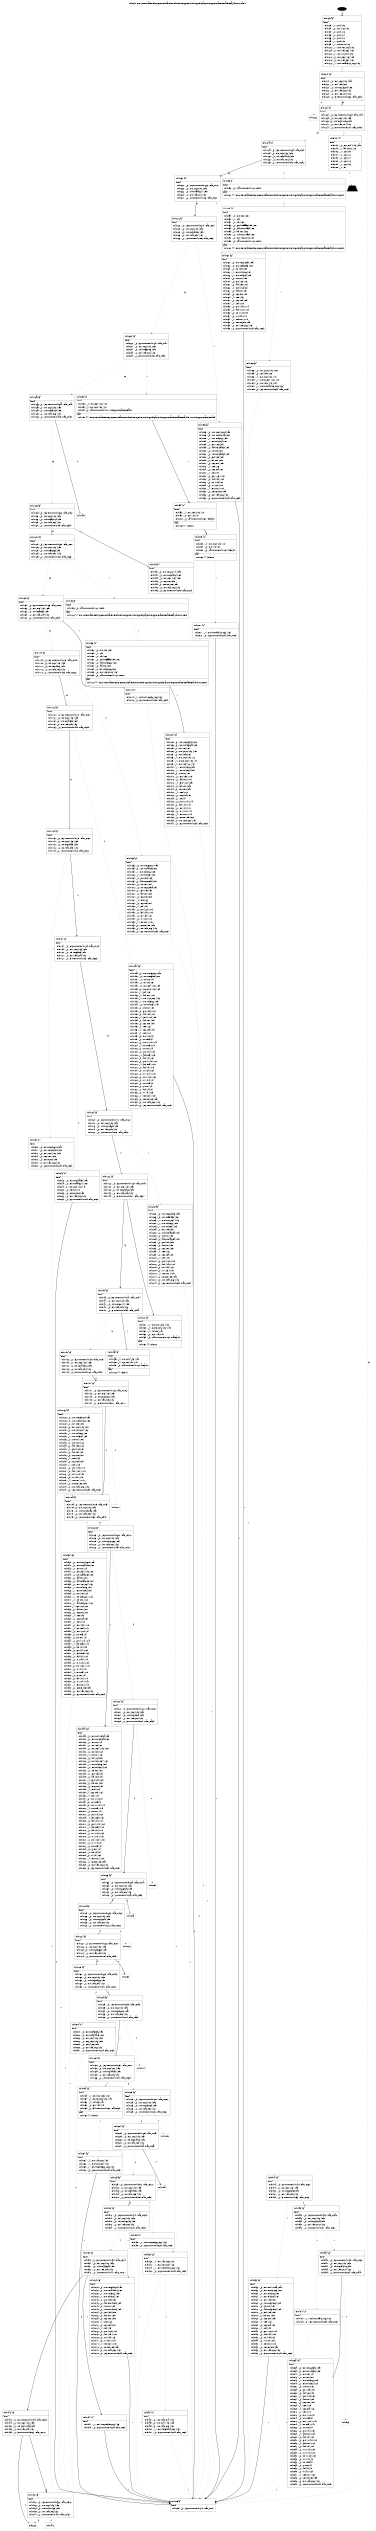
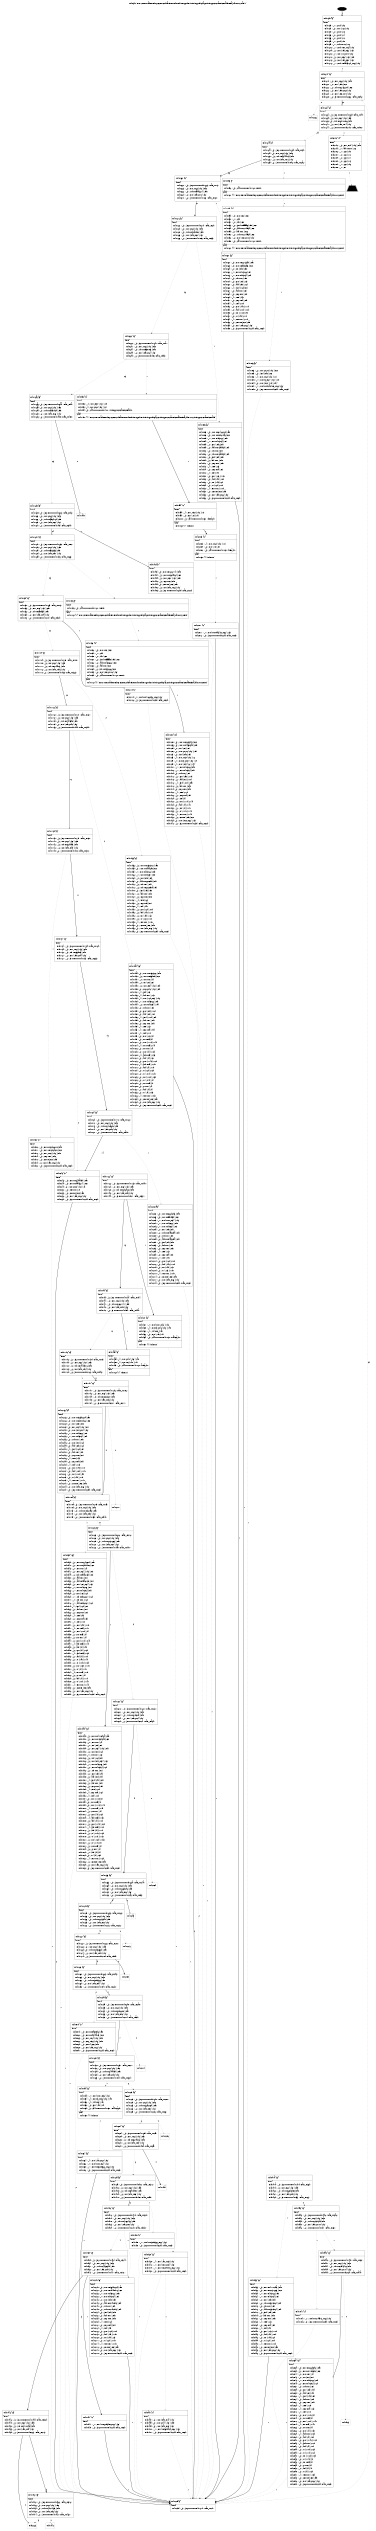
edge "0x40176d [25]" -> "0x401786 [25]": now "0x40176d [25]" -> "0x401c45 [27]"
